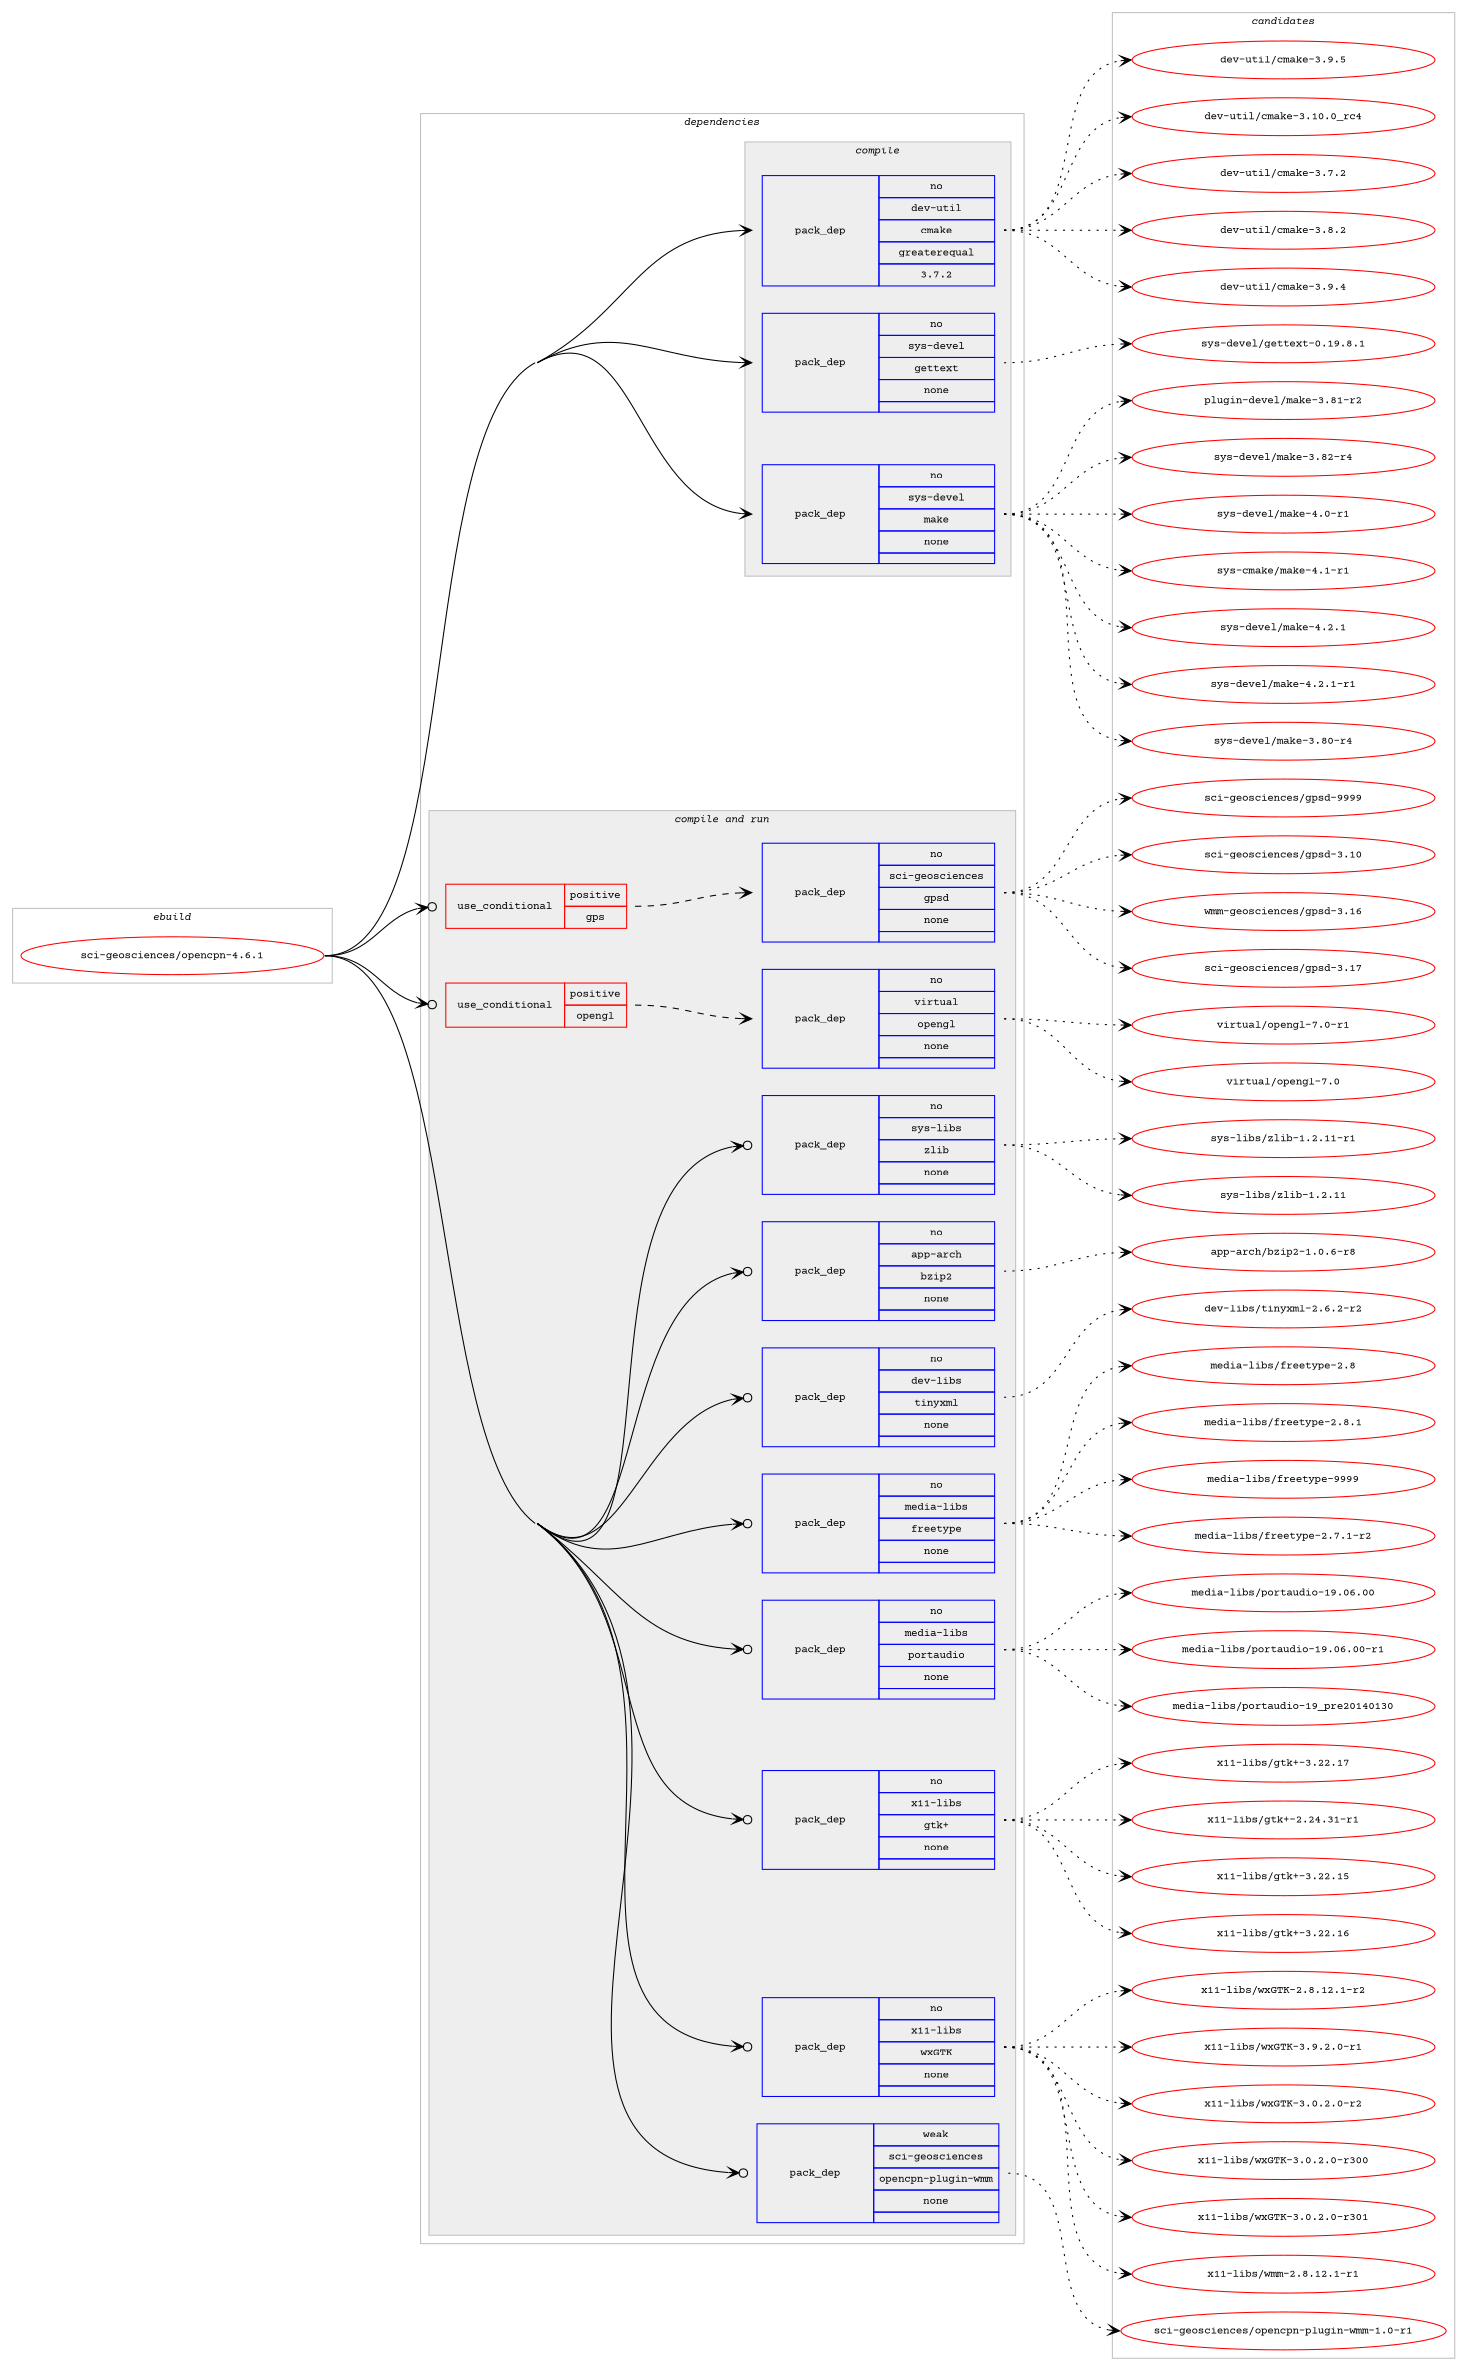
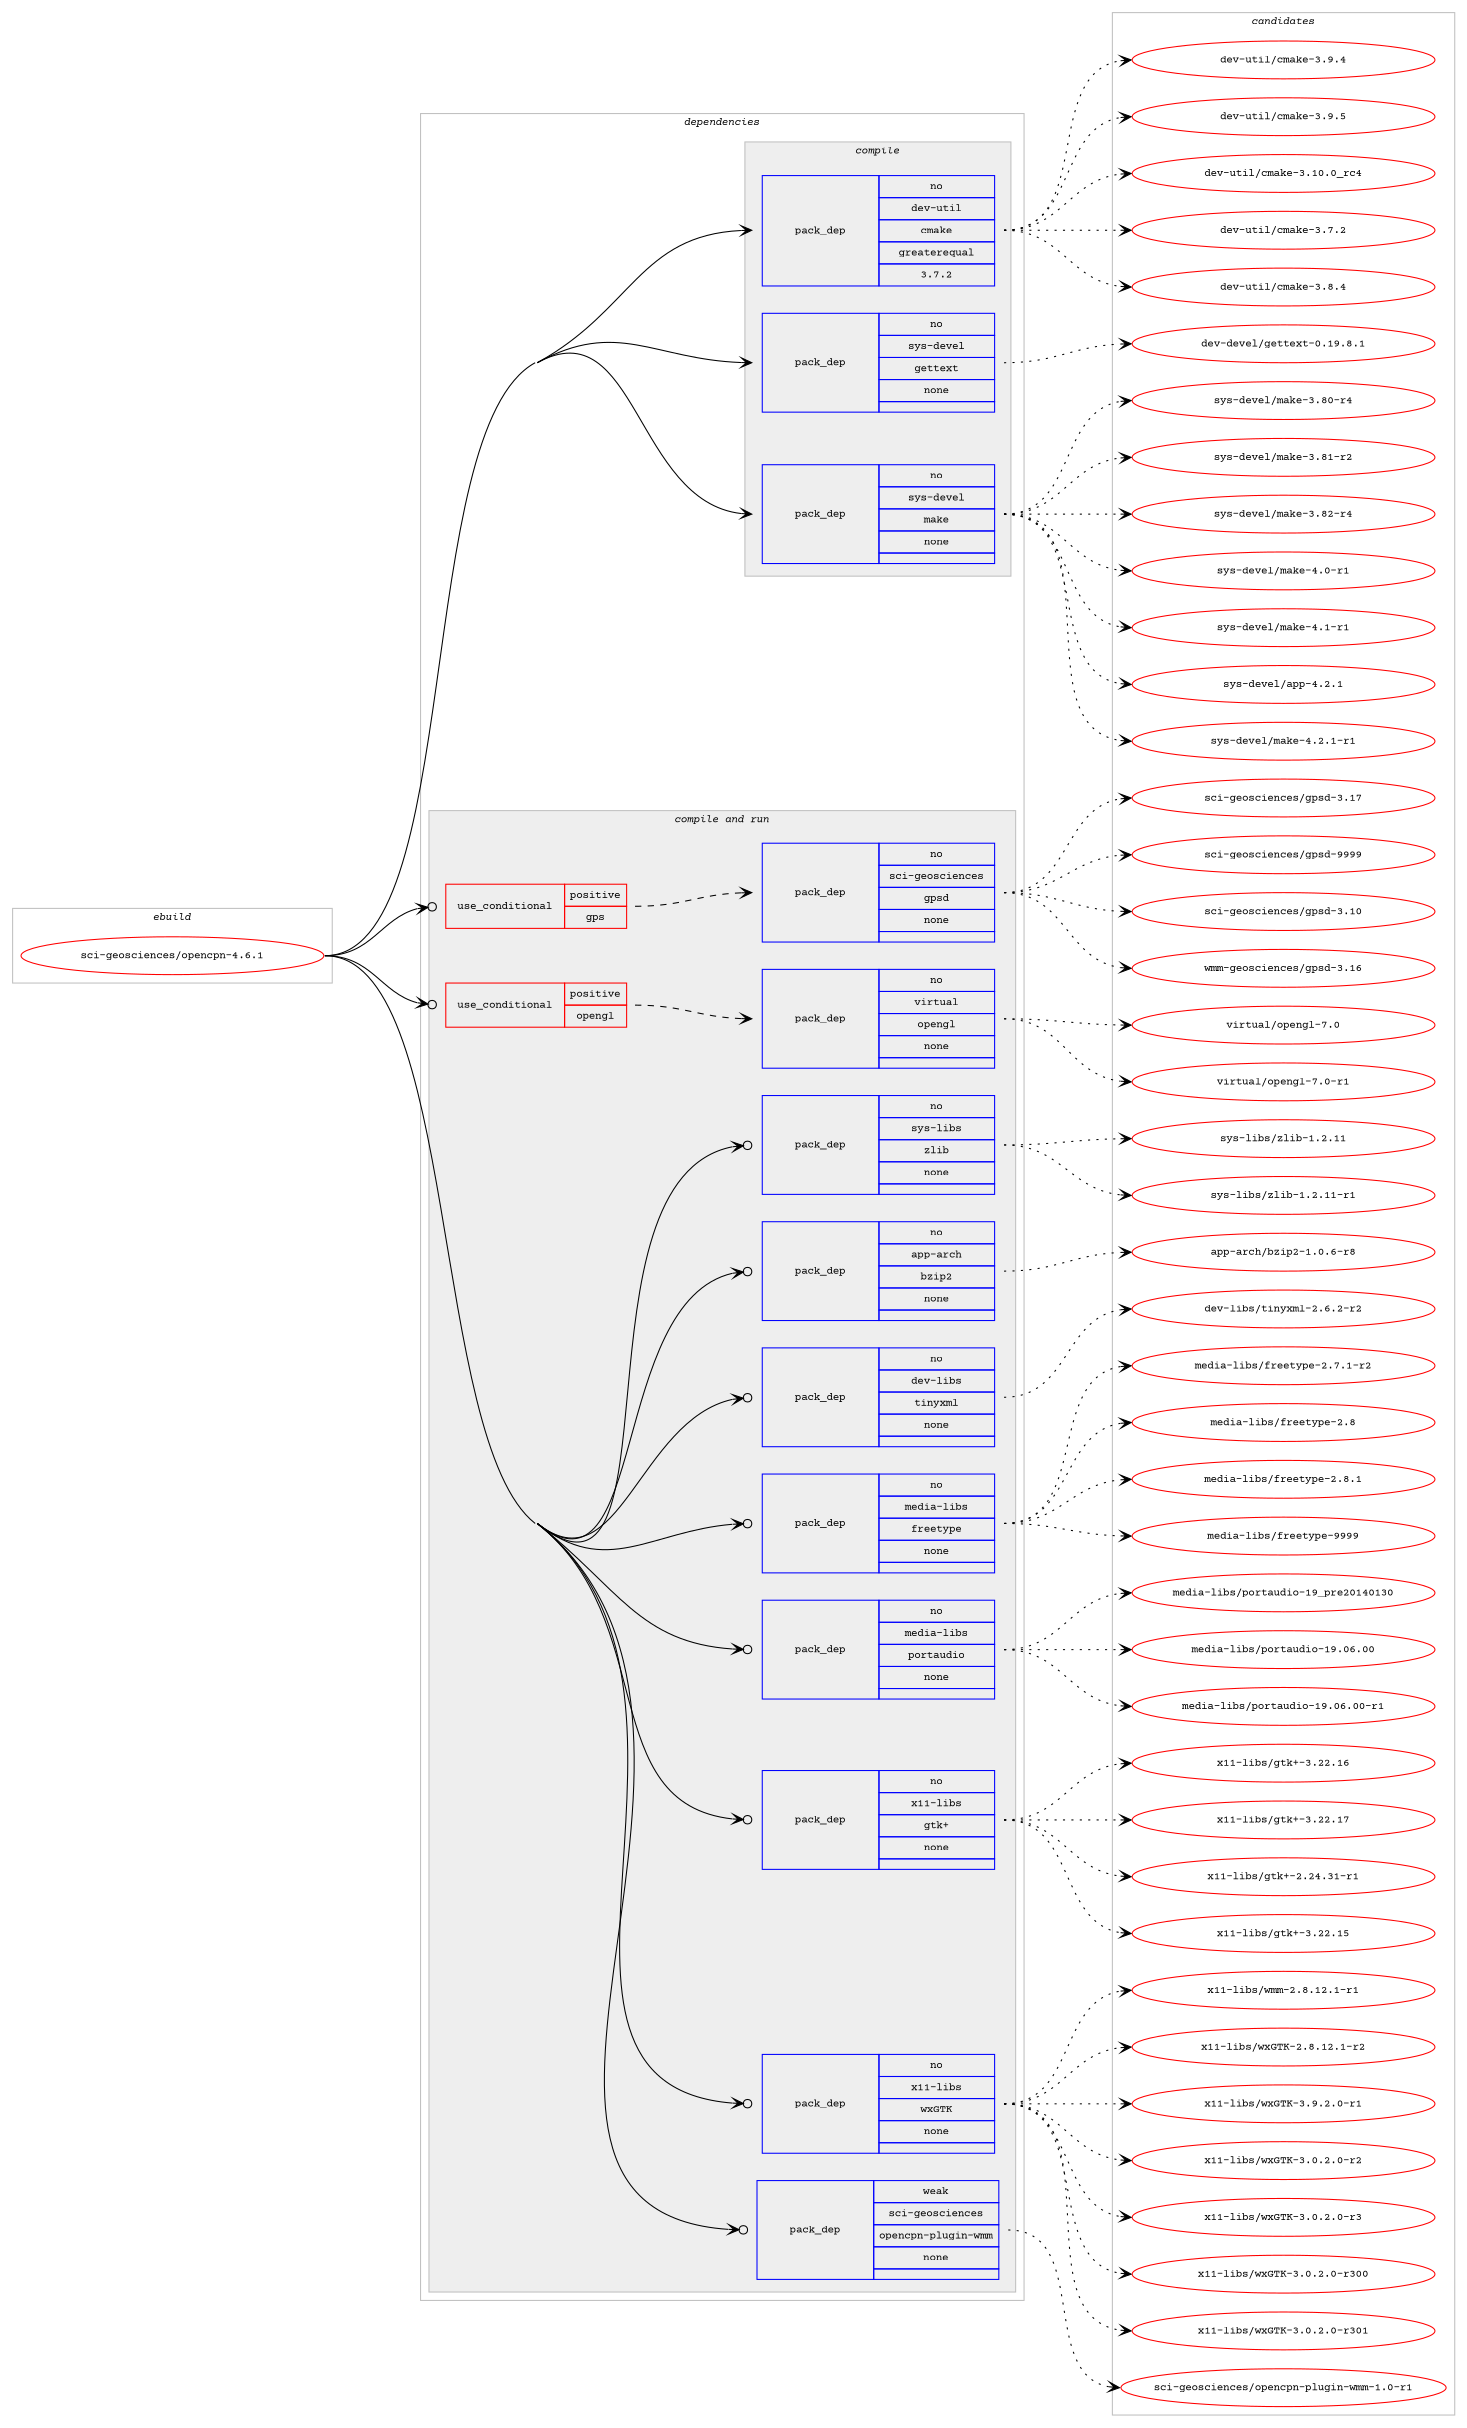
node "dev-util/cmake-3.8.2": label "dev-util/cmake-3.8.2" -> "dev-util/cmake-3.8.4"
node "sys-devel/gettext-0.19.8.1": label "sys-devel/gettext-0.19.8.1" -> "dev-devel/gettext-0.19.8.1"
node "plugin-devel/make-3.81-r2": label "plugin-devel/make-3.81-r2" -> "sys-devel/make-3.81-r2"
node "sys-cmake/make-4.1-r1": label "sys-cmake/make-4.1-r1" -> "sys-devel/make-4.1-r1"
node "sys-devel/make-4.2.1": label "sys-devel/make-4.2.1" -> "sys-devel/app-4.2.1"
node "x11-libs/wxGTK-3.0.2.0-r3": added
